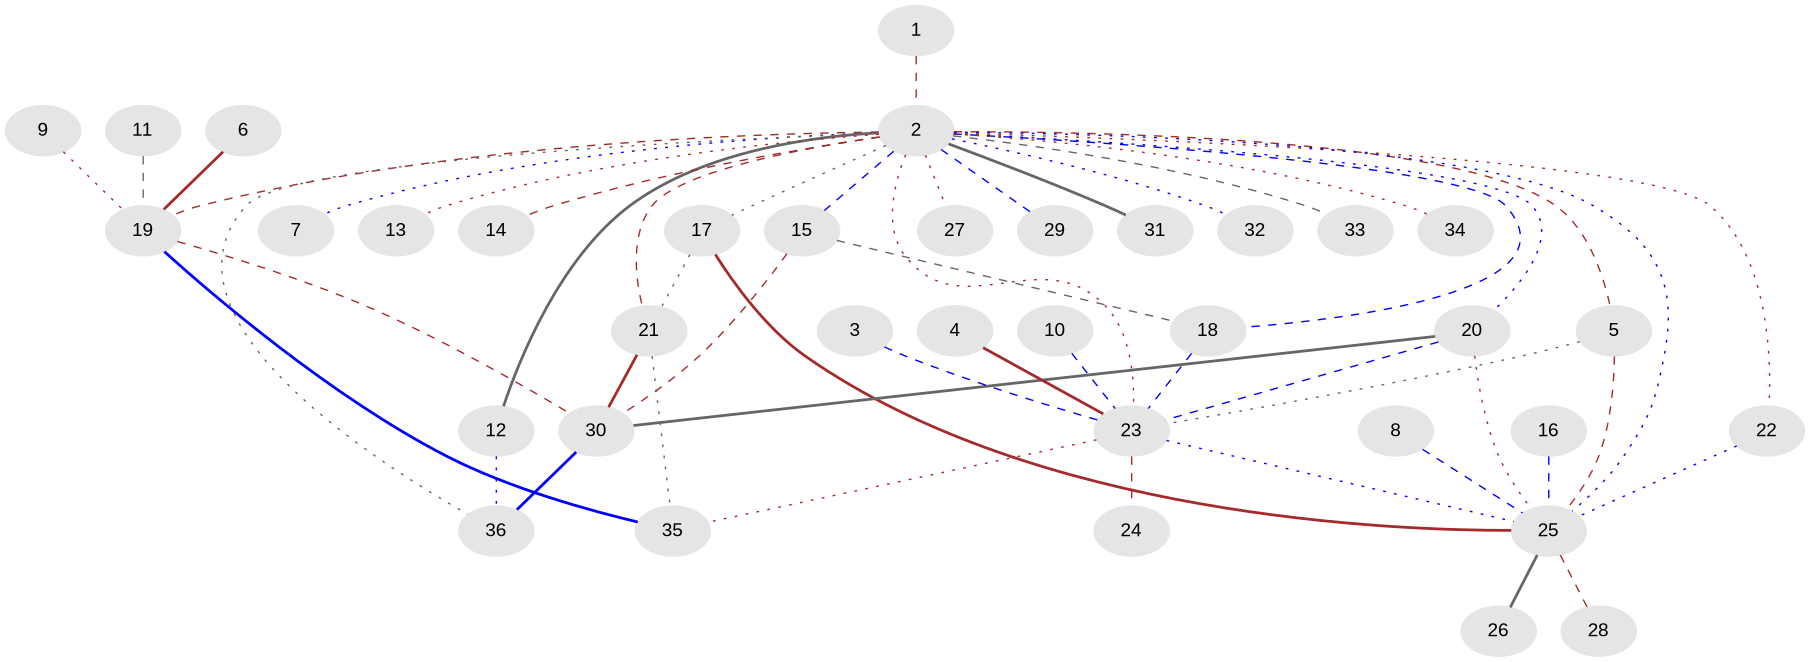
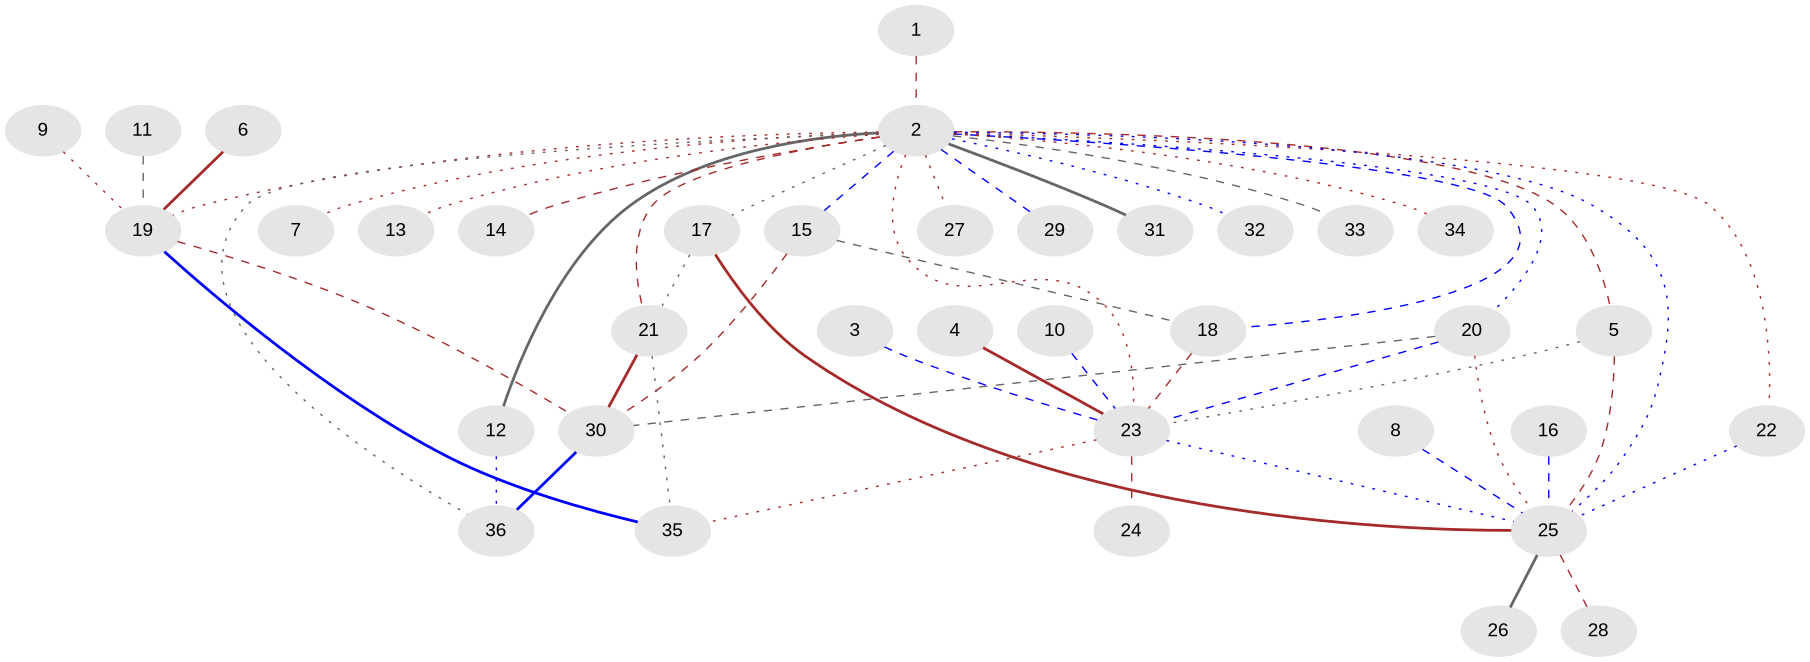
edge "2" -- "19": style dashed -> dotted
edge "2" -- "7": color blue -> brown
edge "18" -- "23": color blue -> brown
edge "20" -- "30": style bold -> dashed
